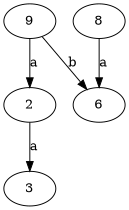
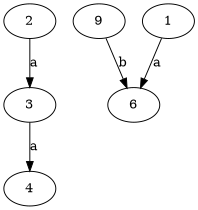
node "8": label "8" -> "1"
edge "9" -> "2": removed, label "a"
node "4": added
